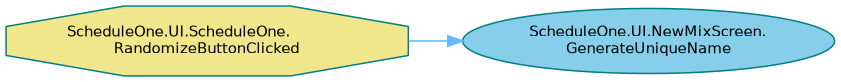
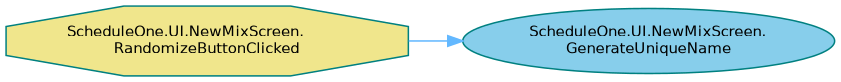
node "ScheduleOne.UI.ScheduleOne. RandomizeButtonClicked": label "ScheduleOne.UI.ScheduleOne. RandomizeButtonClicked" -> "ScheduleOne.UI.NewMixScreen. RandomizeButtonClicked"
